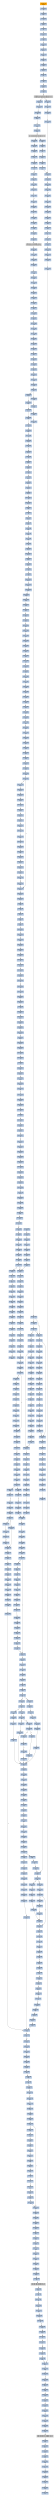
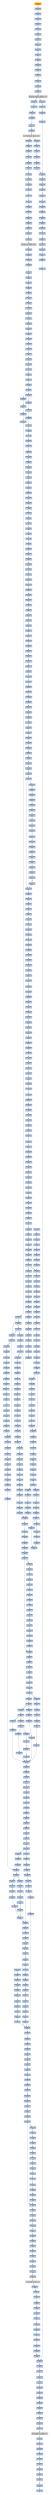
node "0x00427cda leal": removed
